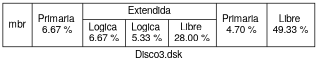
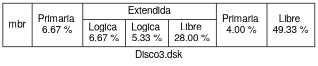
node "mbr": text "4.70 %" -> "4.00 %"
